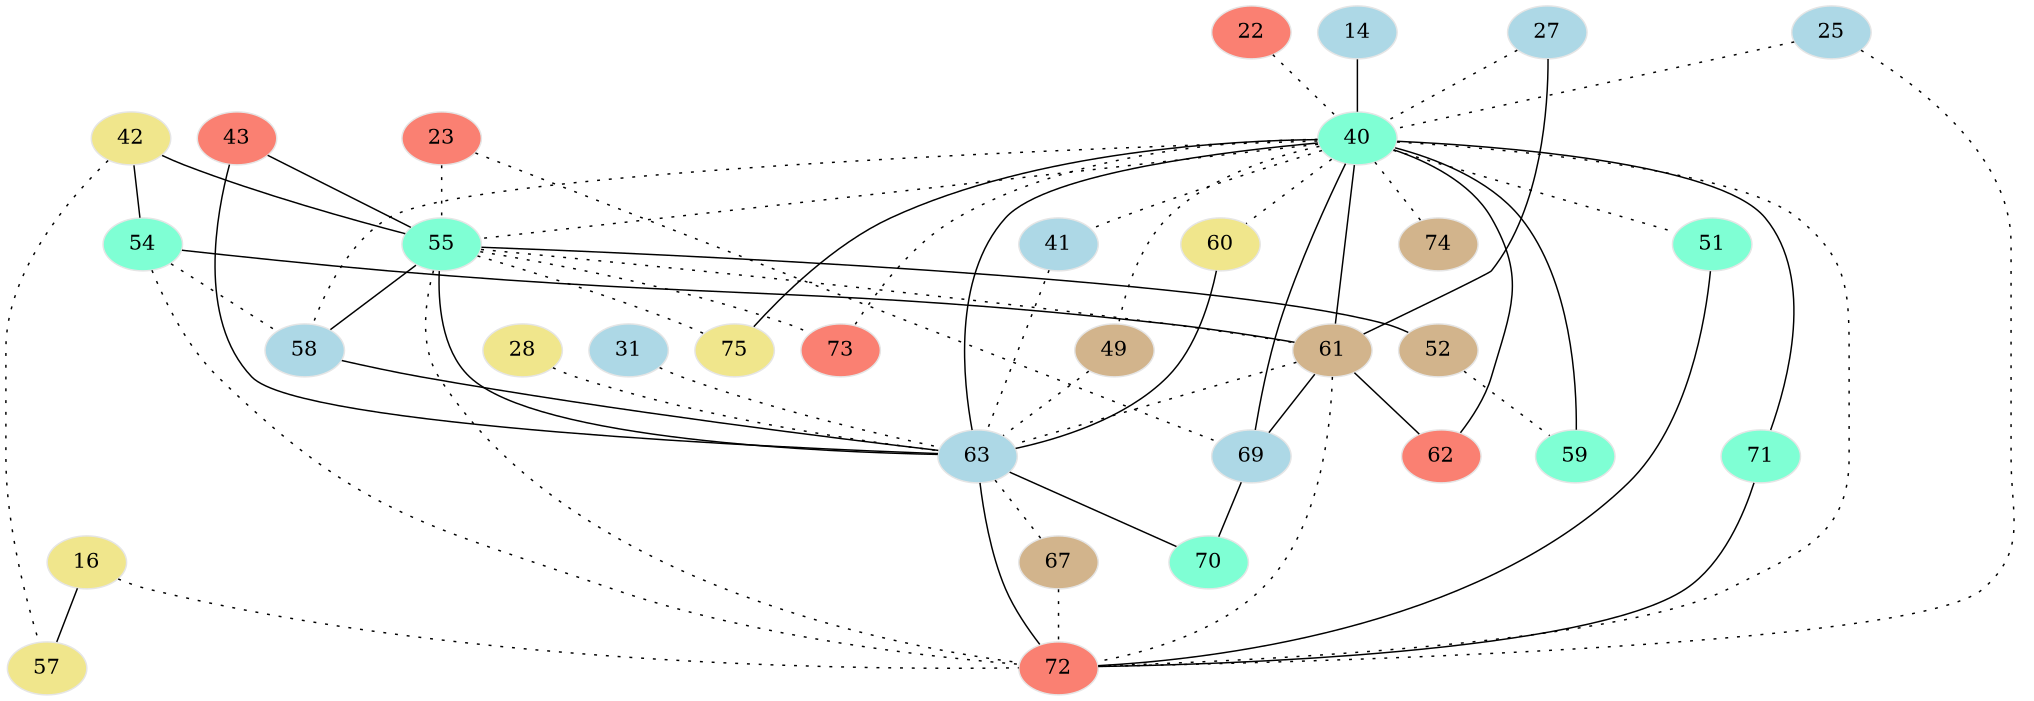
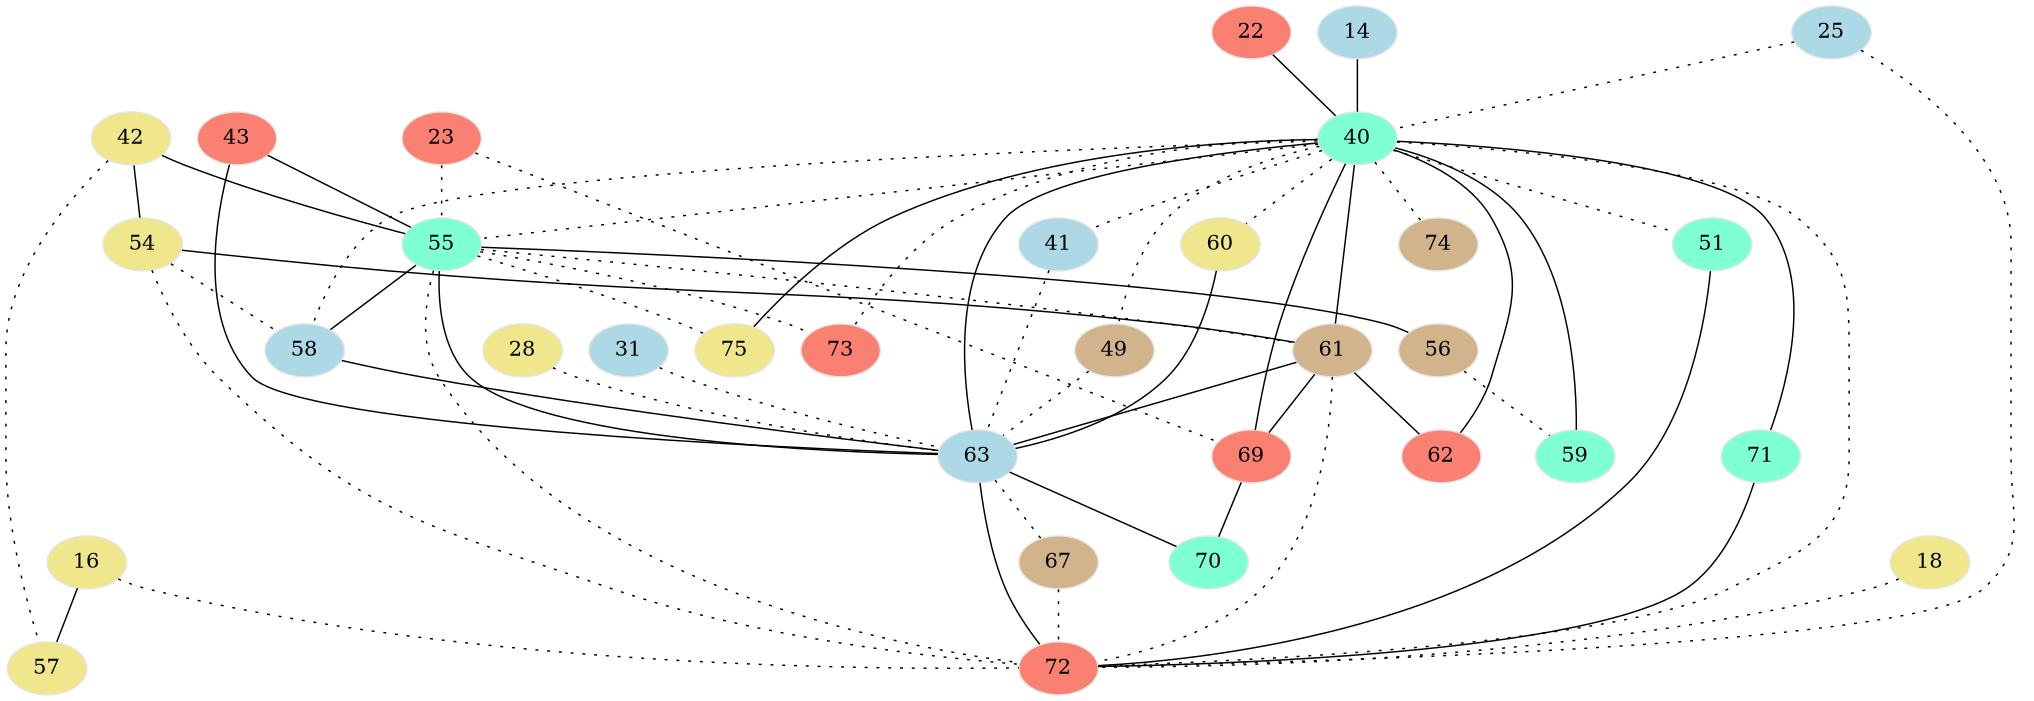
node "27": removed
edge "22" -- "40": style dotted -> solid
node "54": fillcolor aquamarine -> khaki
node "52": label "52" -> "56"
edge "61" -- "63": style dotted -> solid
node "69": fillcolor lightblue -> salmon
node "18": added
